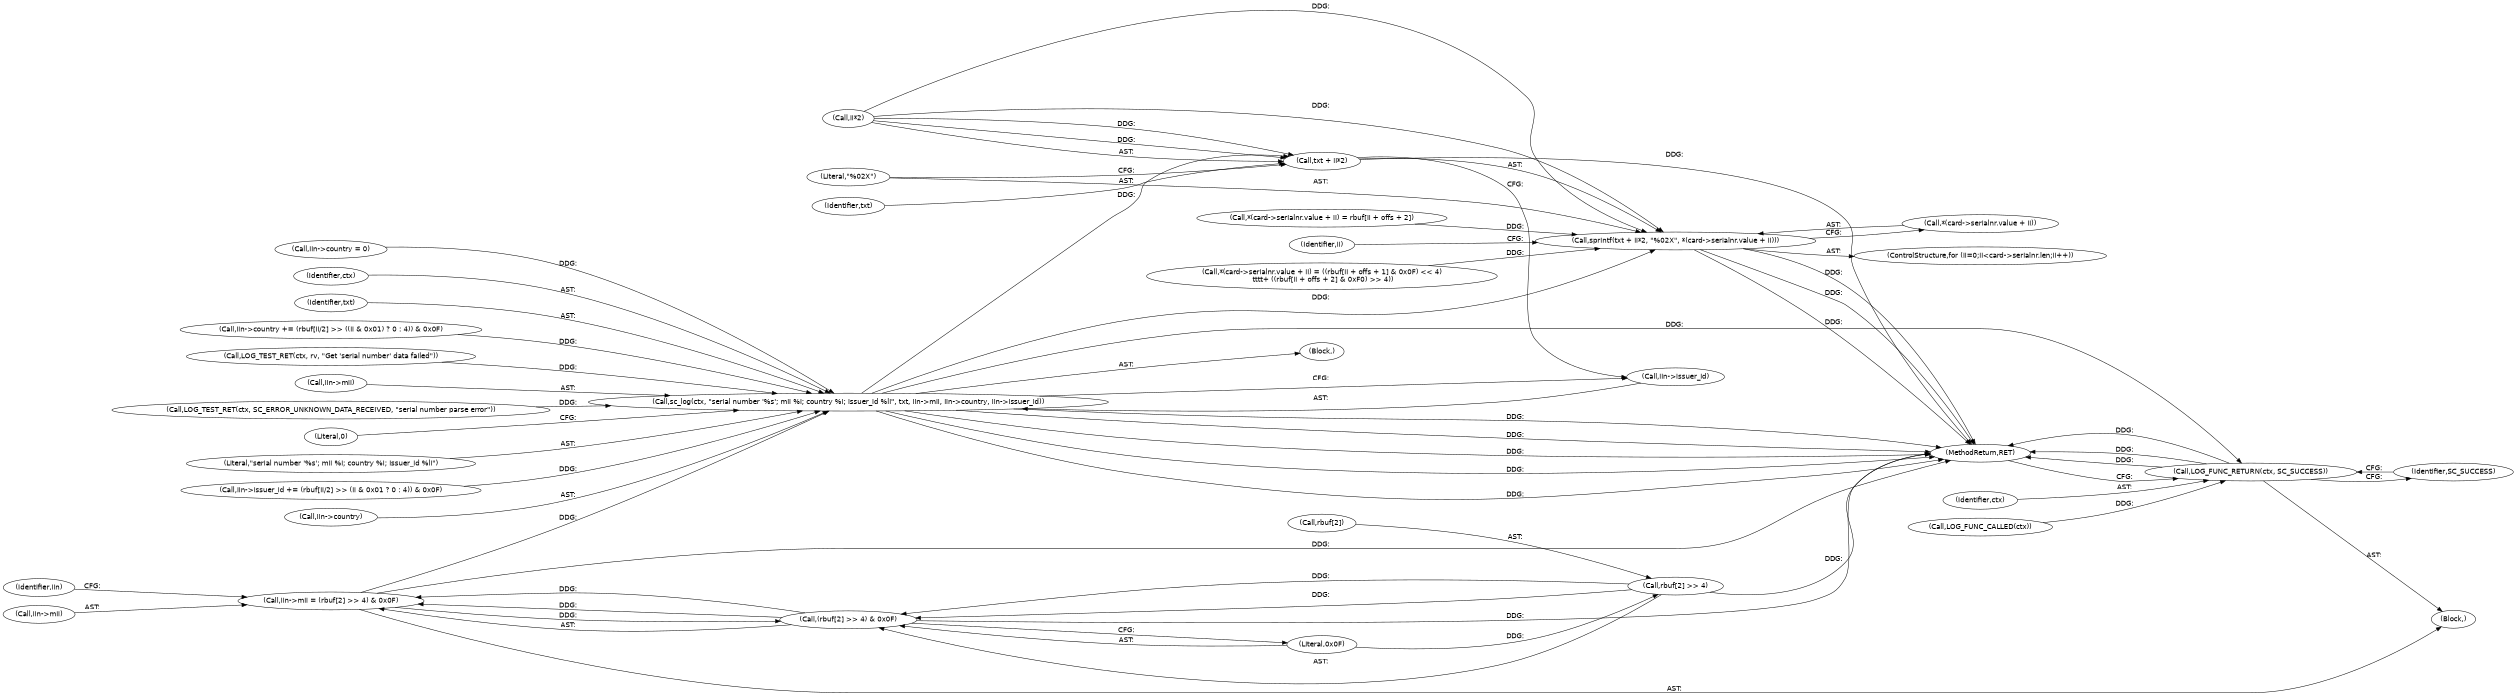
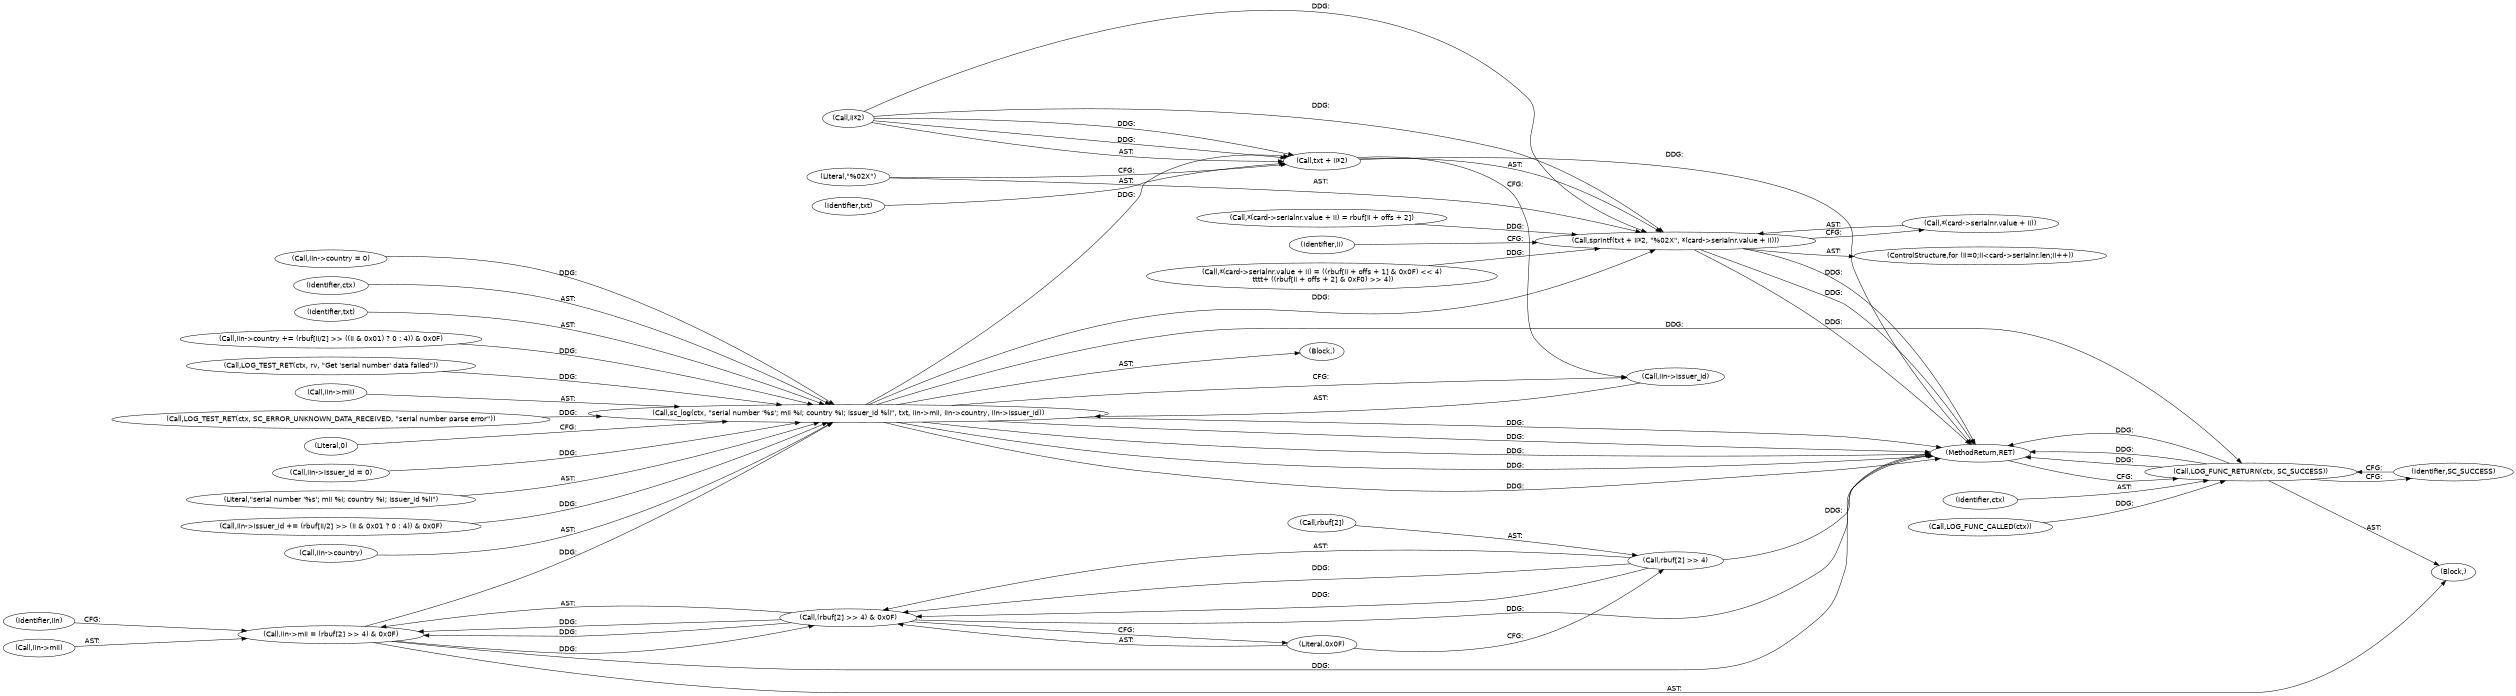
node "(Call,iin->issuer_id = 0)": added
edge "(Literal,0x0F)" -> "(Call,rbuf[2] >> 4)": label "DDG: " -> "CFG: "
